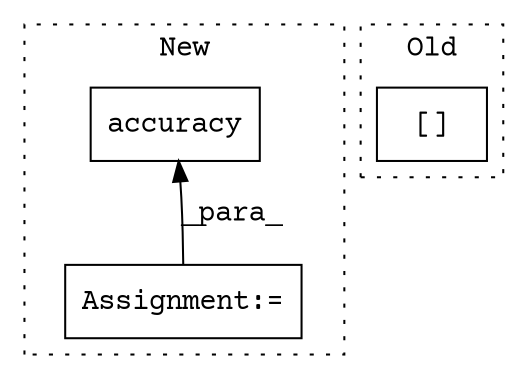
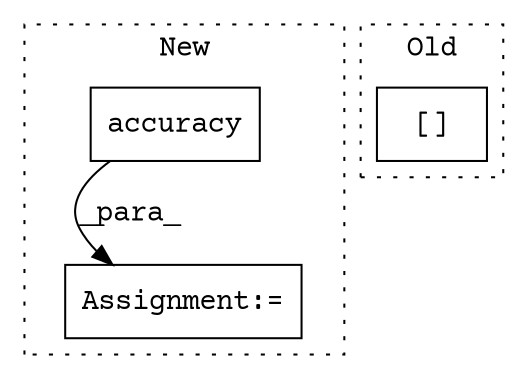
edge "Assignment:=" -> "accuracy": reversed
